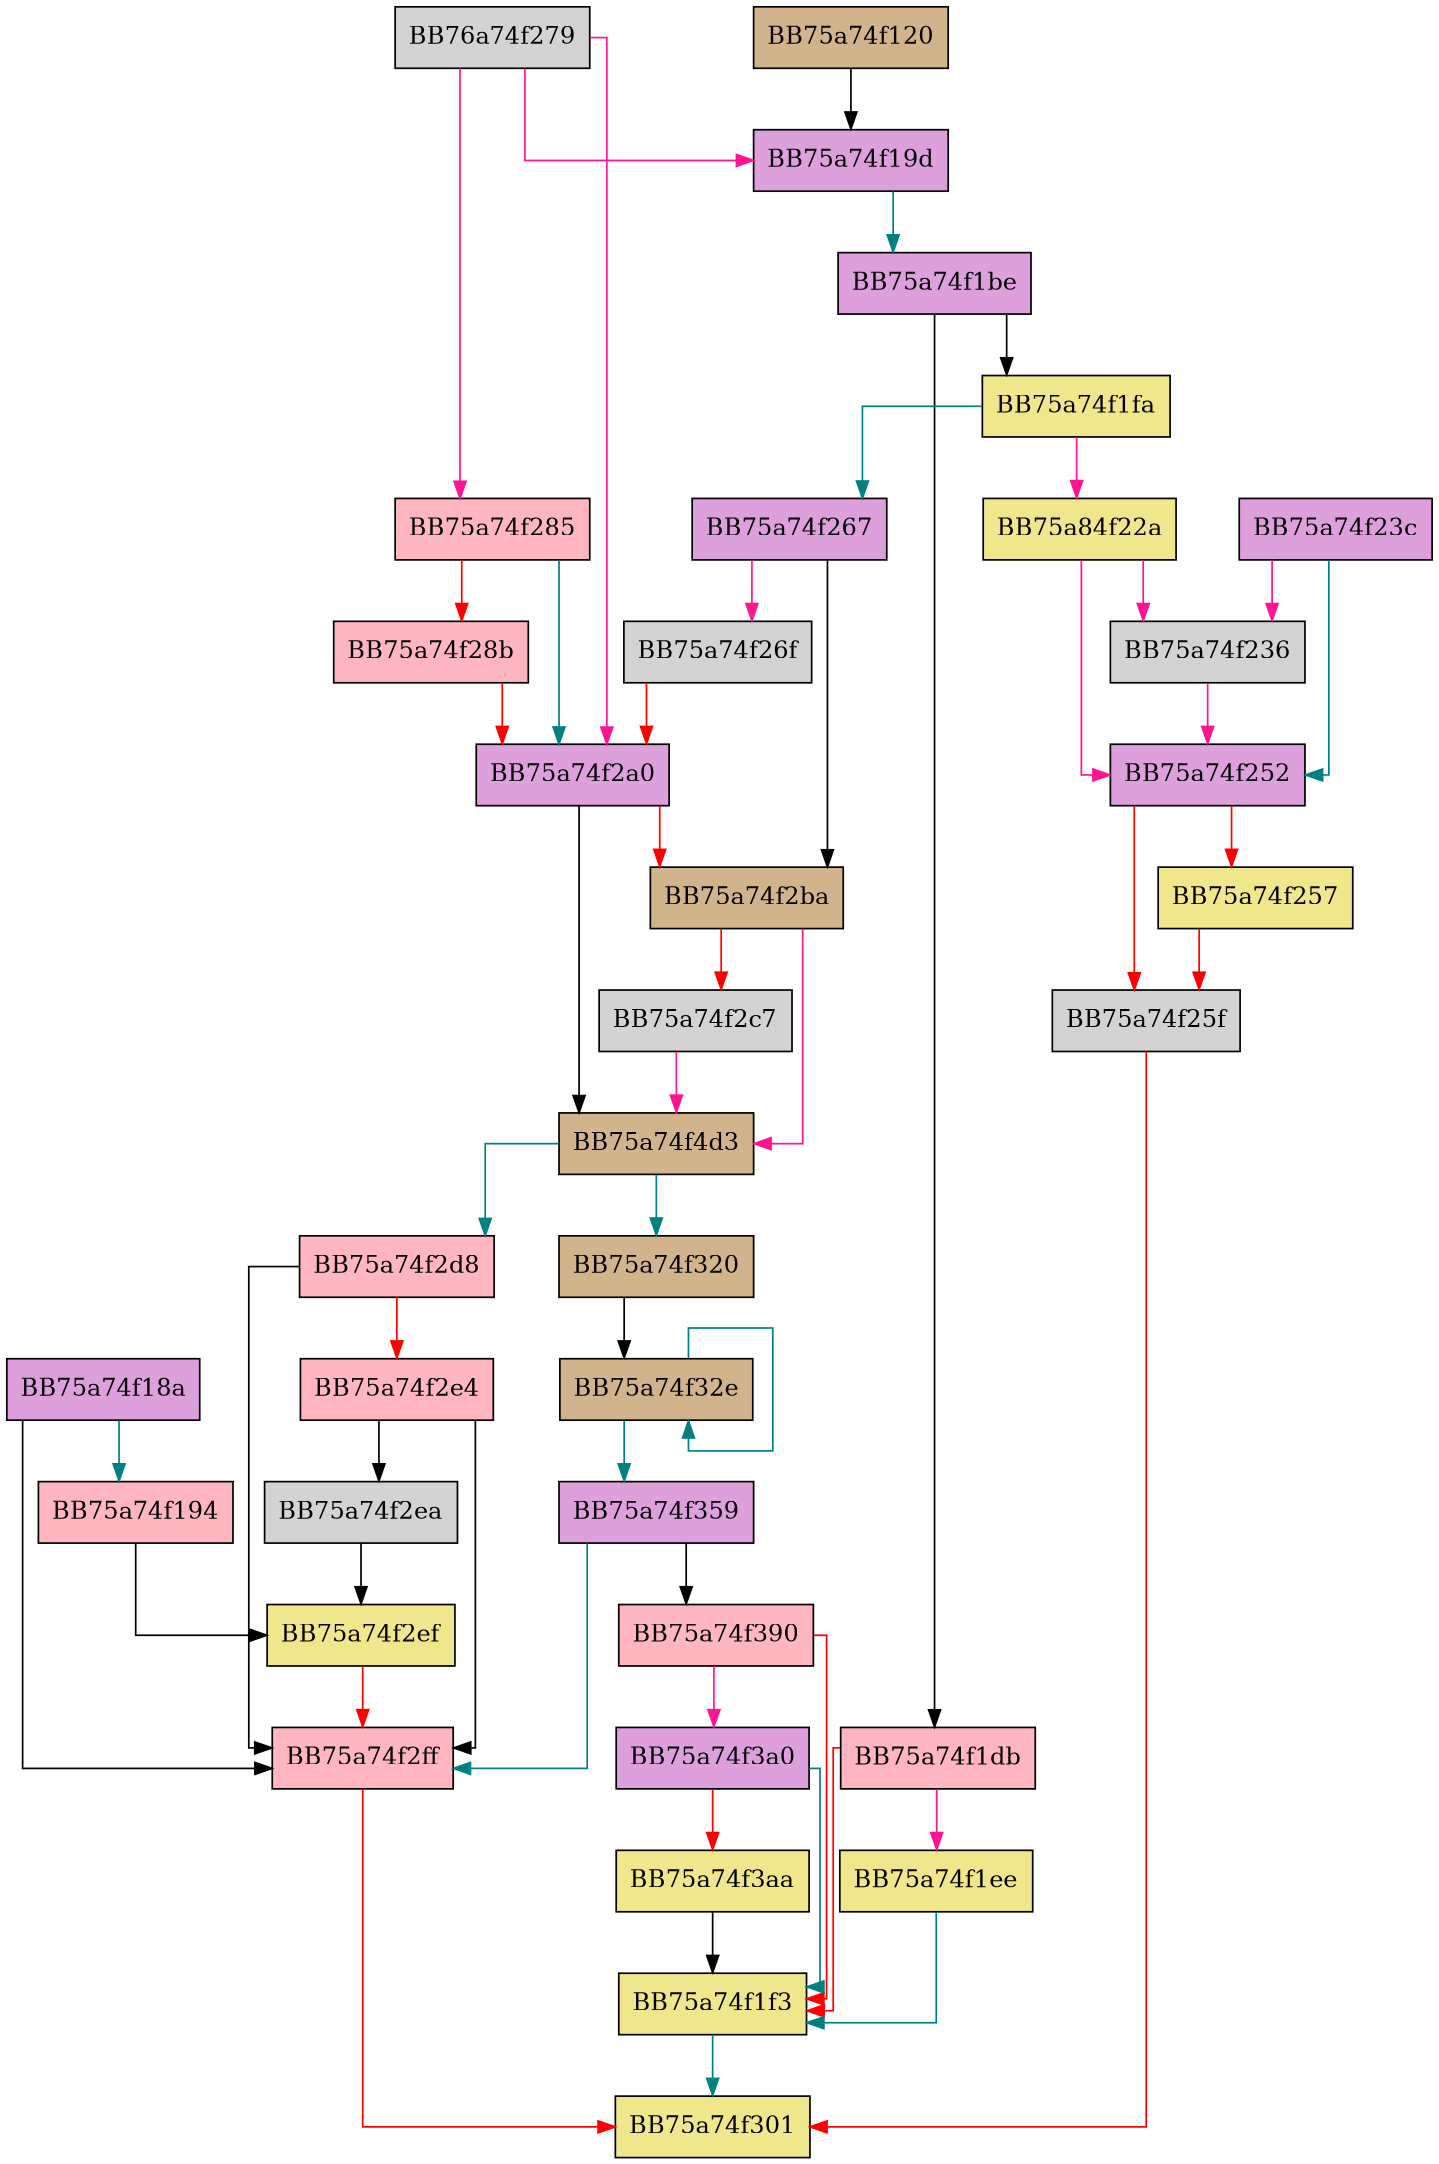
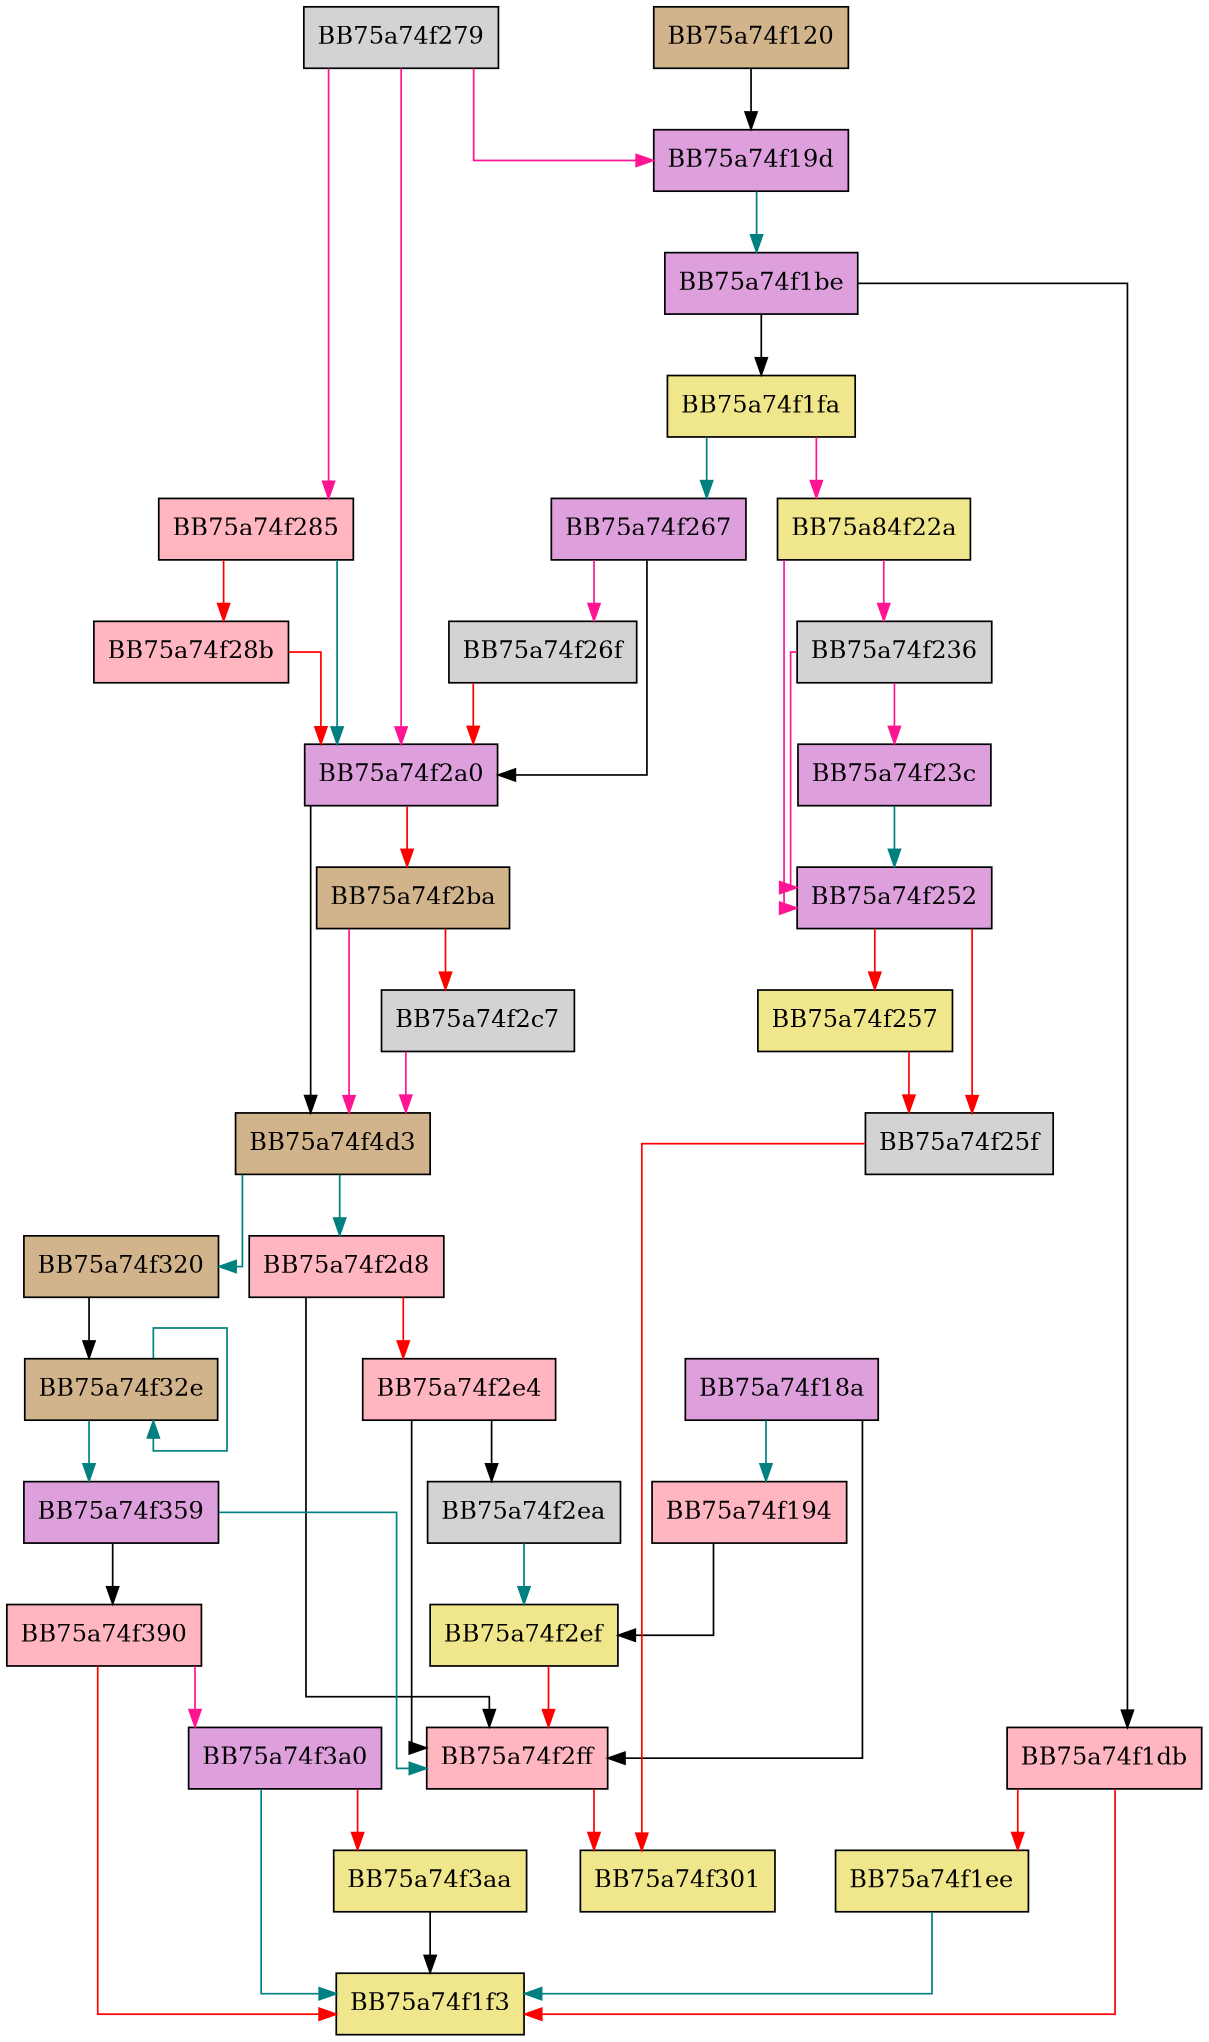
node "BB76a74f279": label "BB76a74f279" -> "BB75a74f279"
edge "BB75a74f23c" -> "BB75a74f236": reversed
edge "BB75a74f267" -> "BB75a74f2ba": now "BB75a74f267" -> "BB75a74f2a0"
edge "BB75a74f2ea" -> "BB75a74f2ef": color black -> teal
edge "BB75a74f1db" -> "BB75a74f1ee": color deeppink -> red
edge "BB75a74f1f3" -> "BB75a74f301": removed
